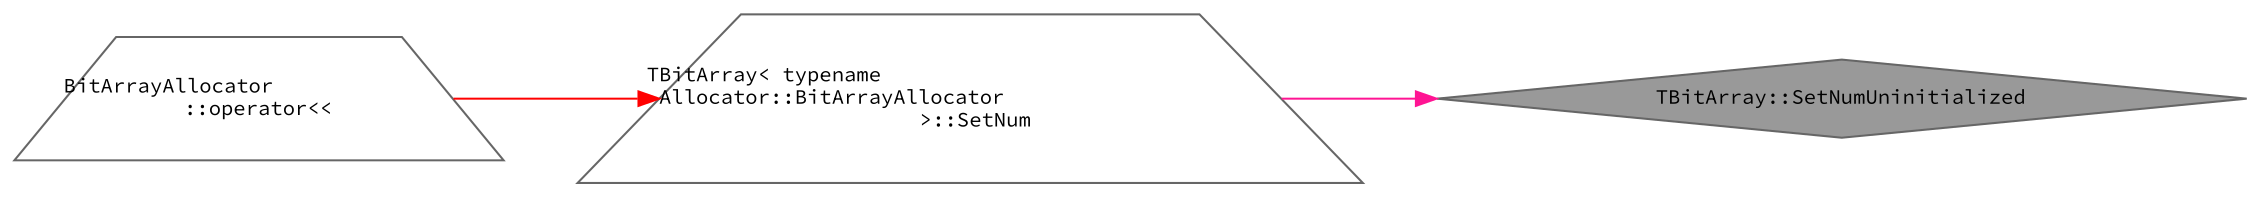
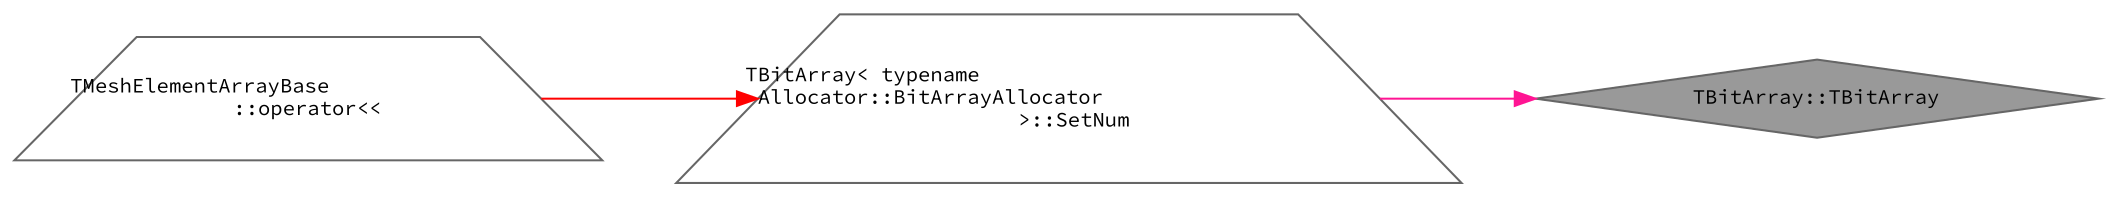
node "BitArrayAllocator ::operator<<": label "BitArrayAllocator ::operator<<" -> "TMeshElementArrayBase ::operator<<"
node "TBitArray::SetNumUninitialized": label "TBitArray::SetNumUninitialized" -> "TBitArray::TBitArray"
